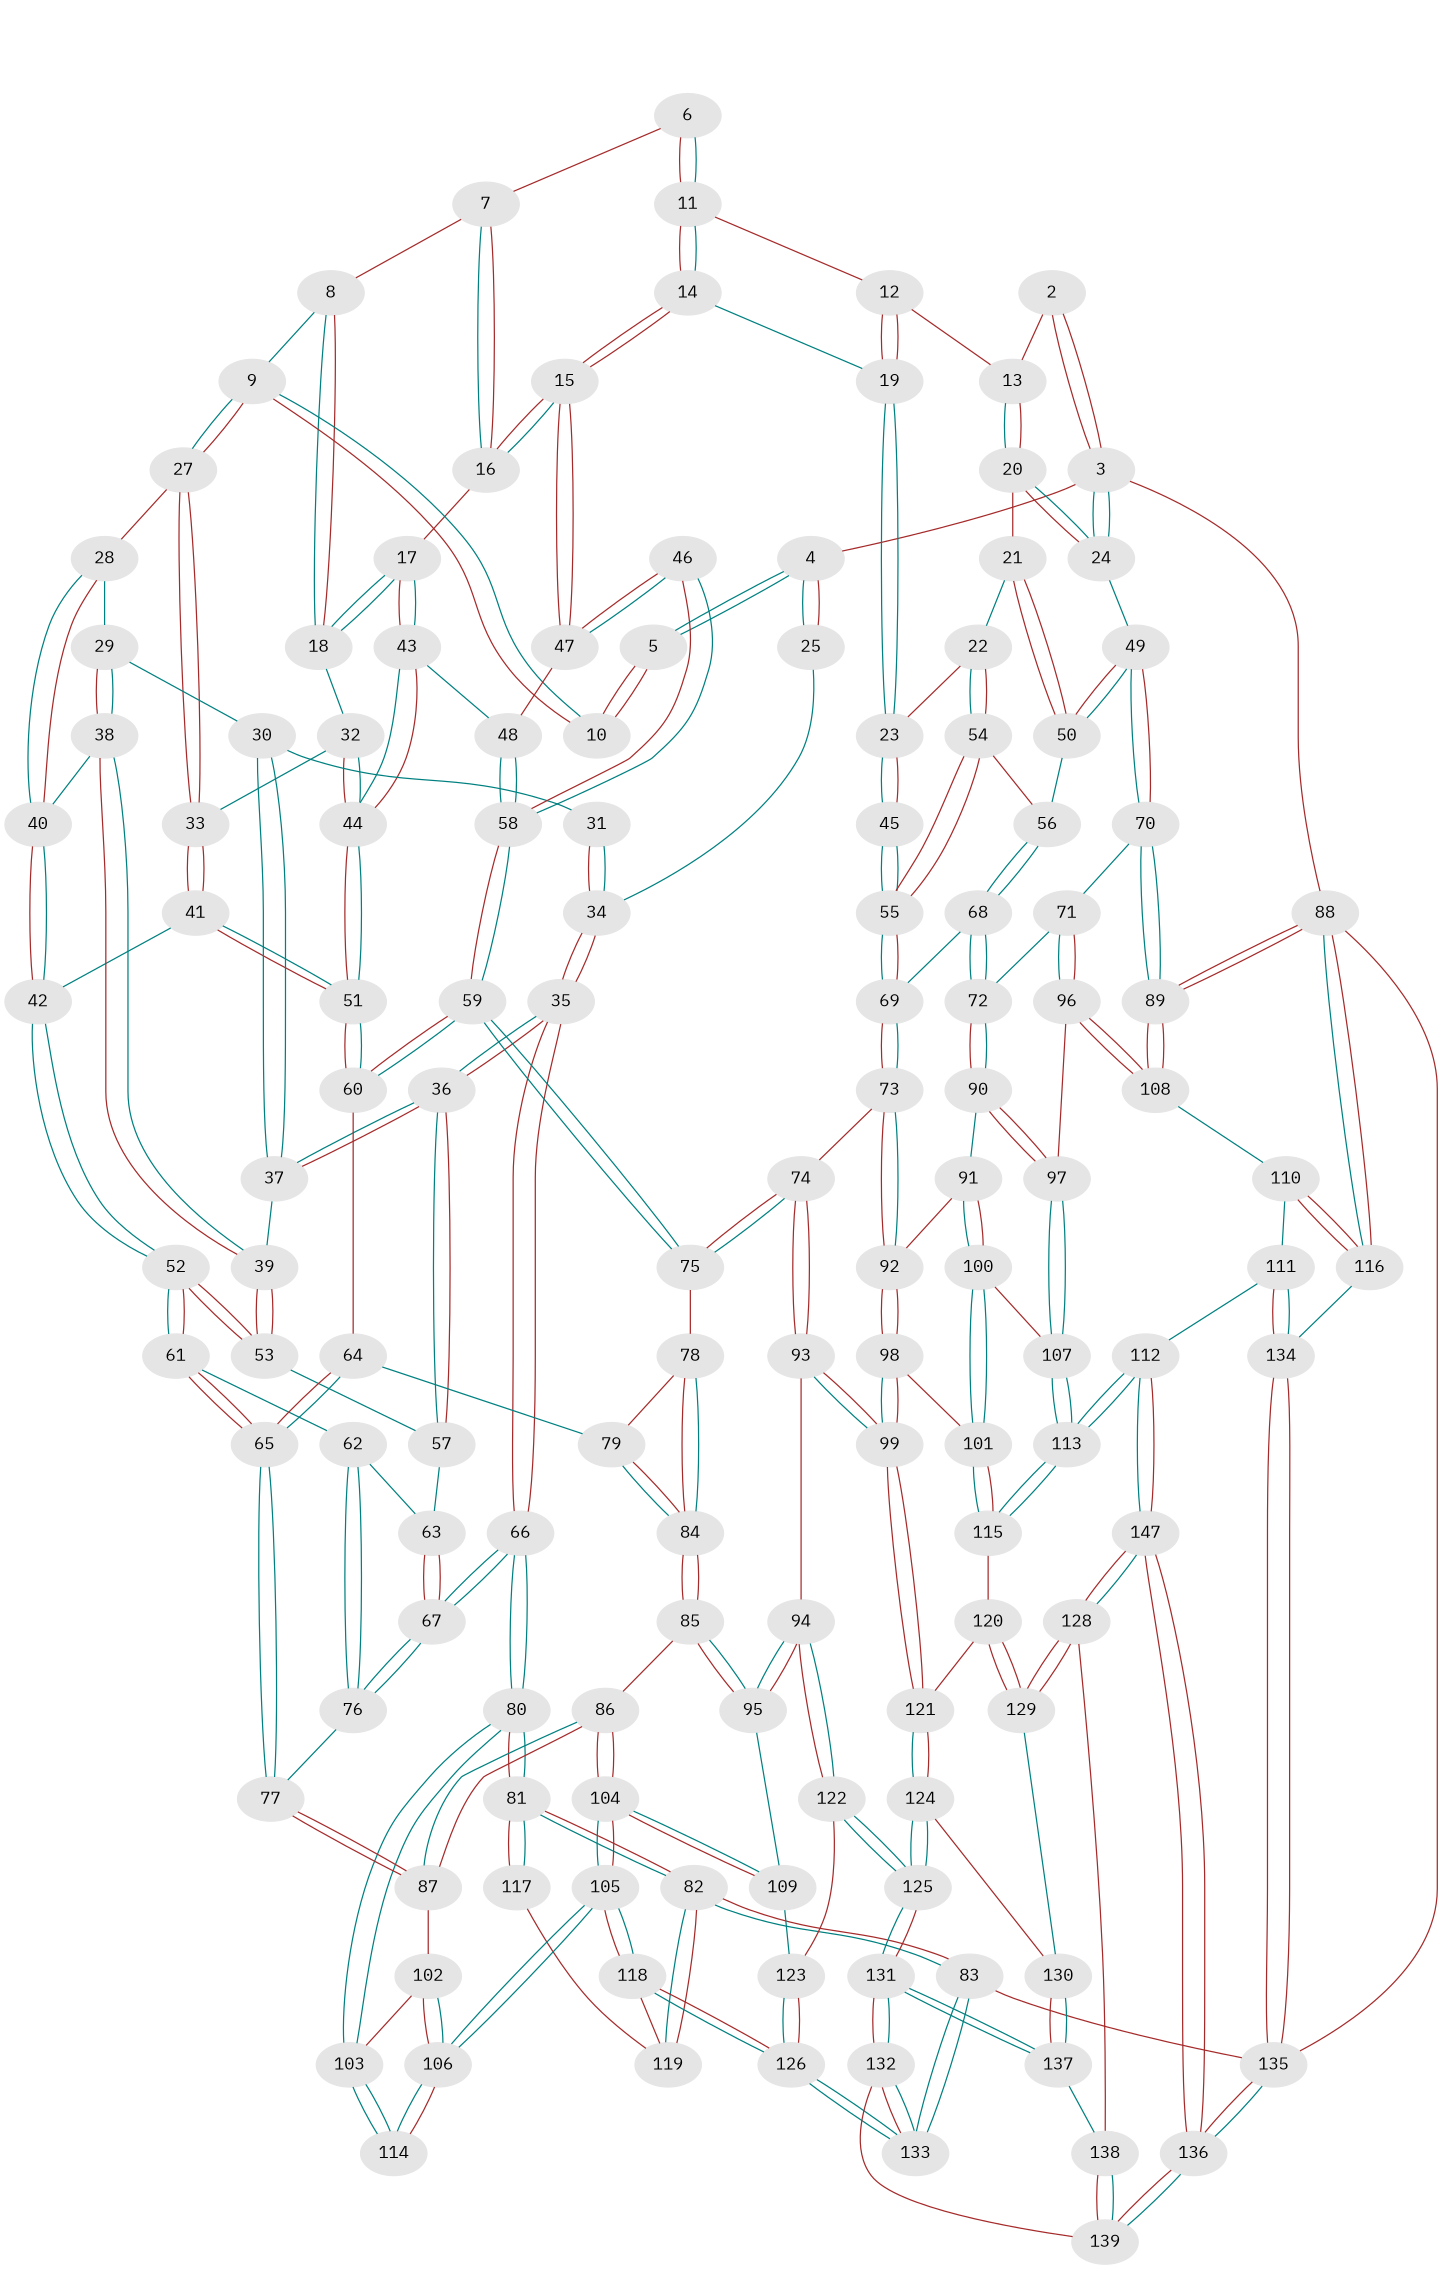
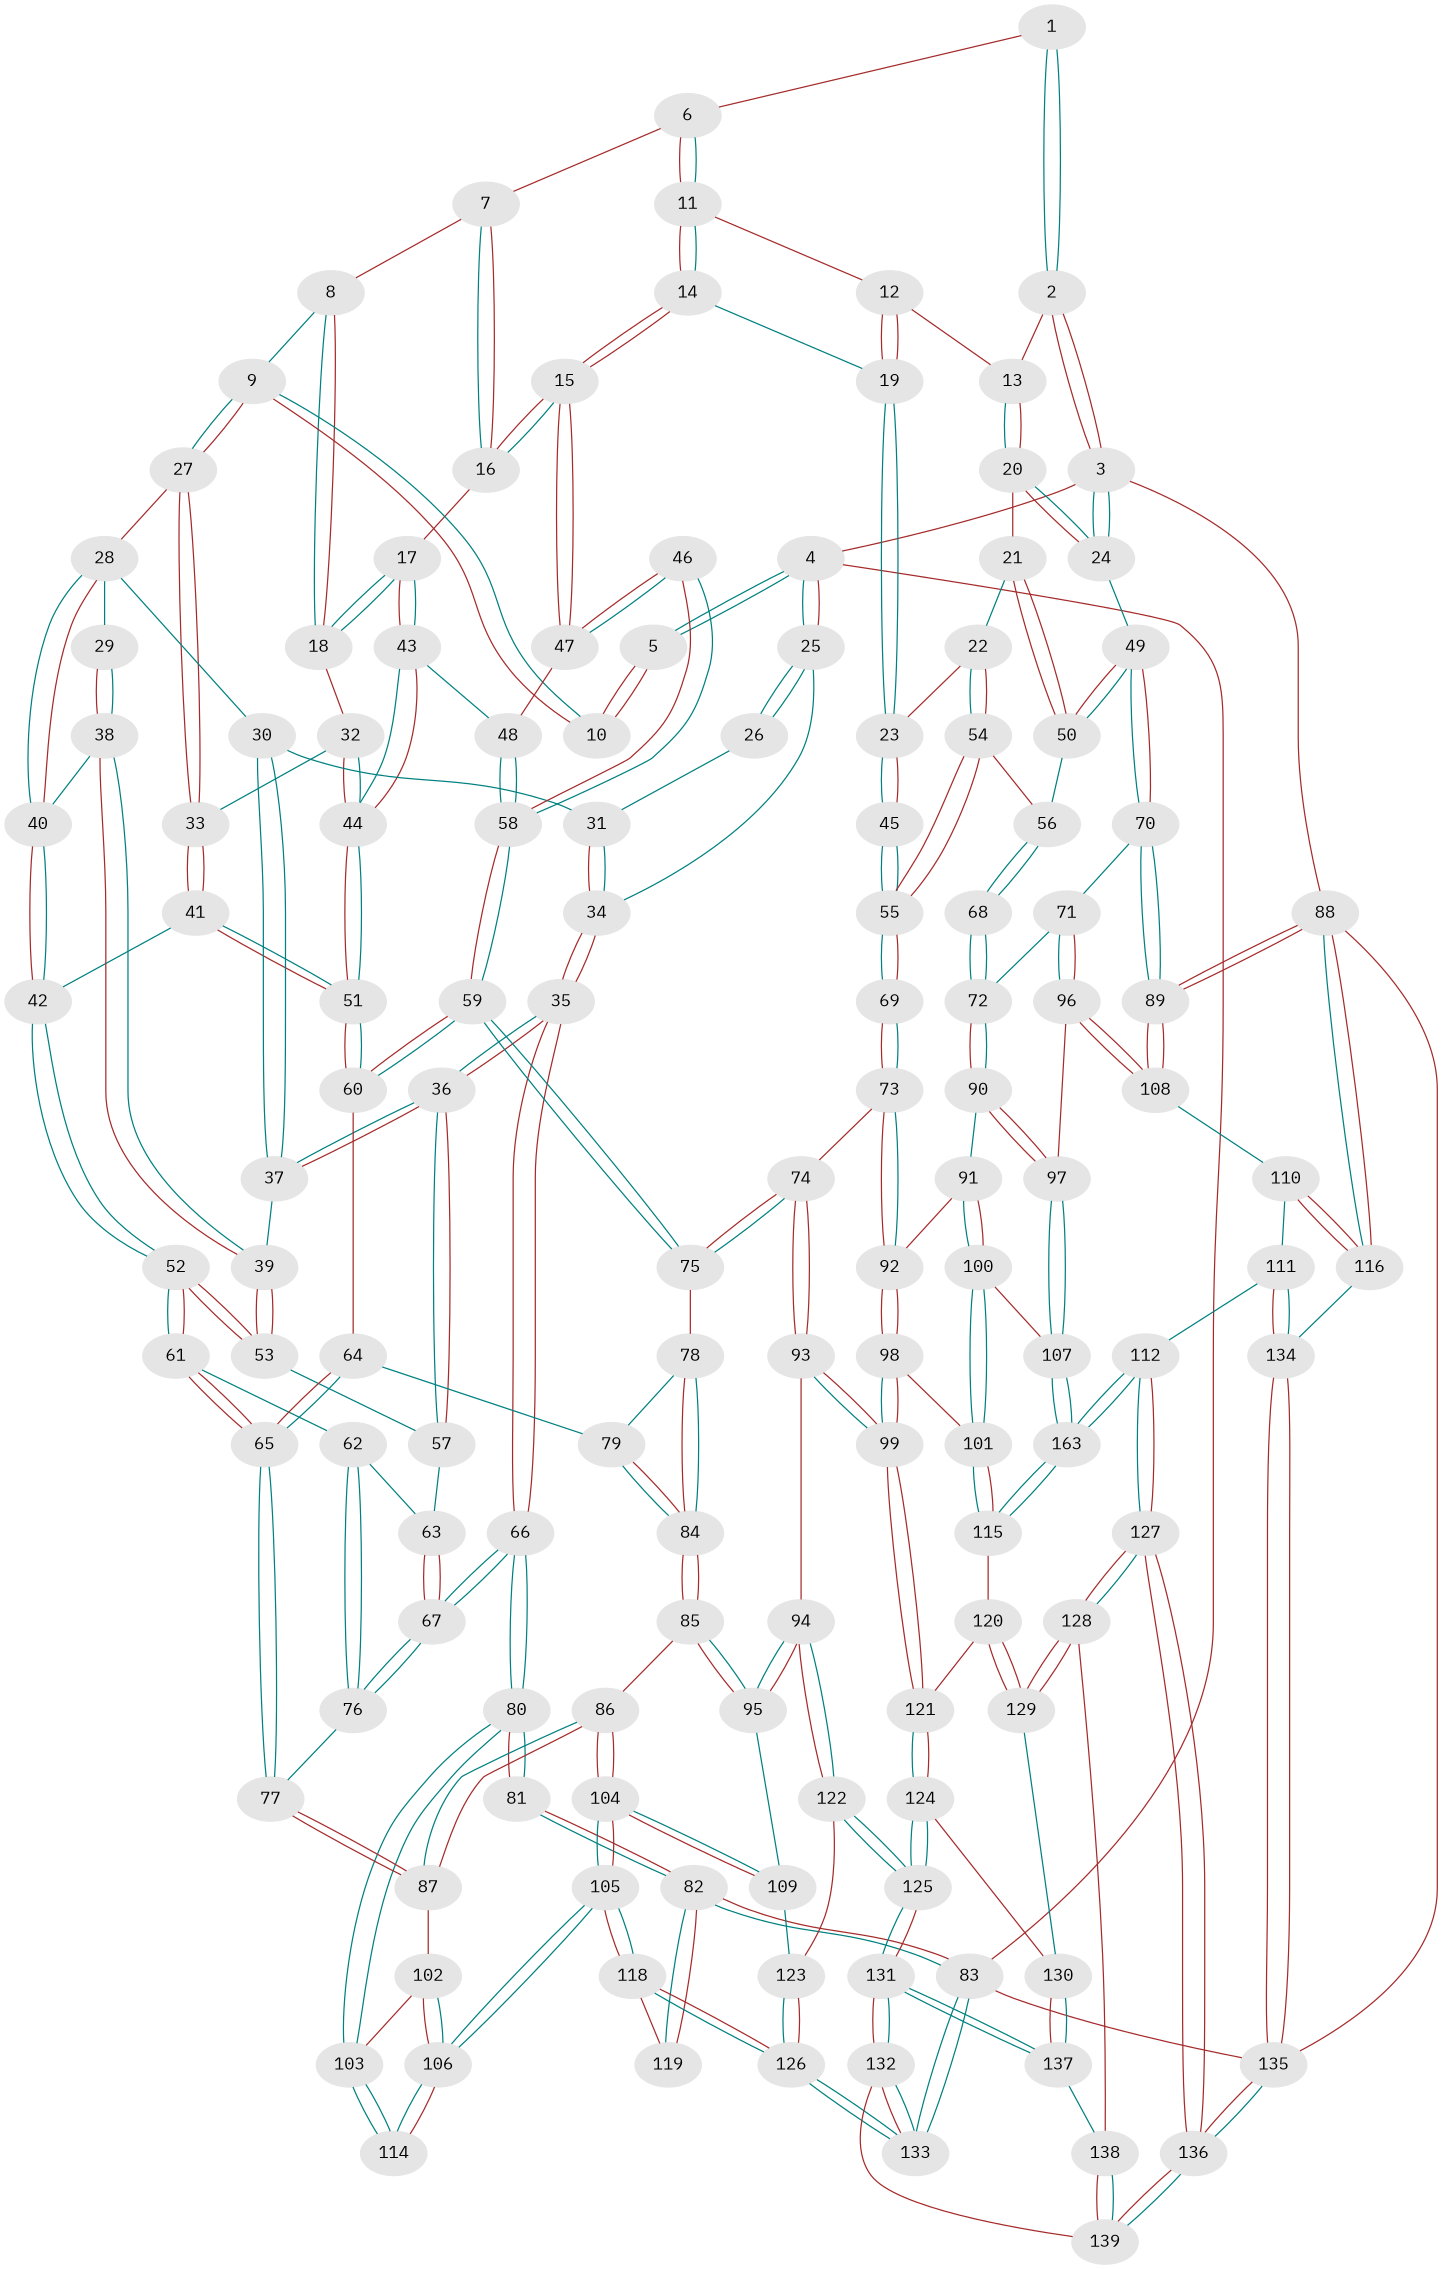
node "1": added
edge "29" -- "30": now "28" -- "30"
edge "18" -- "32": color teal -> brown
node "26": added
edge "68" -- "69": removed
edge "4" -- "83": added
edge "78" -- "79": color brown -> teal
node "113": label "113" -> "163"
node "147": label "147" -> "127"
node "117": removed
